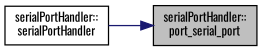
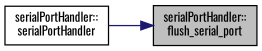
node "serialPortHandler:: port_serial_port": label "serialPortHandler:: port_serial_port" -> "serialPortHandler:: flush_serial_port"
